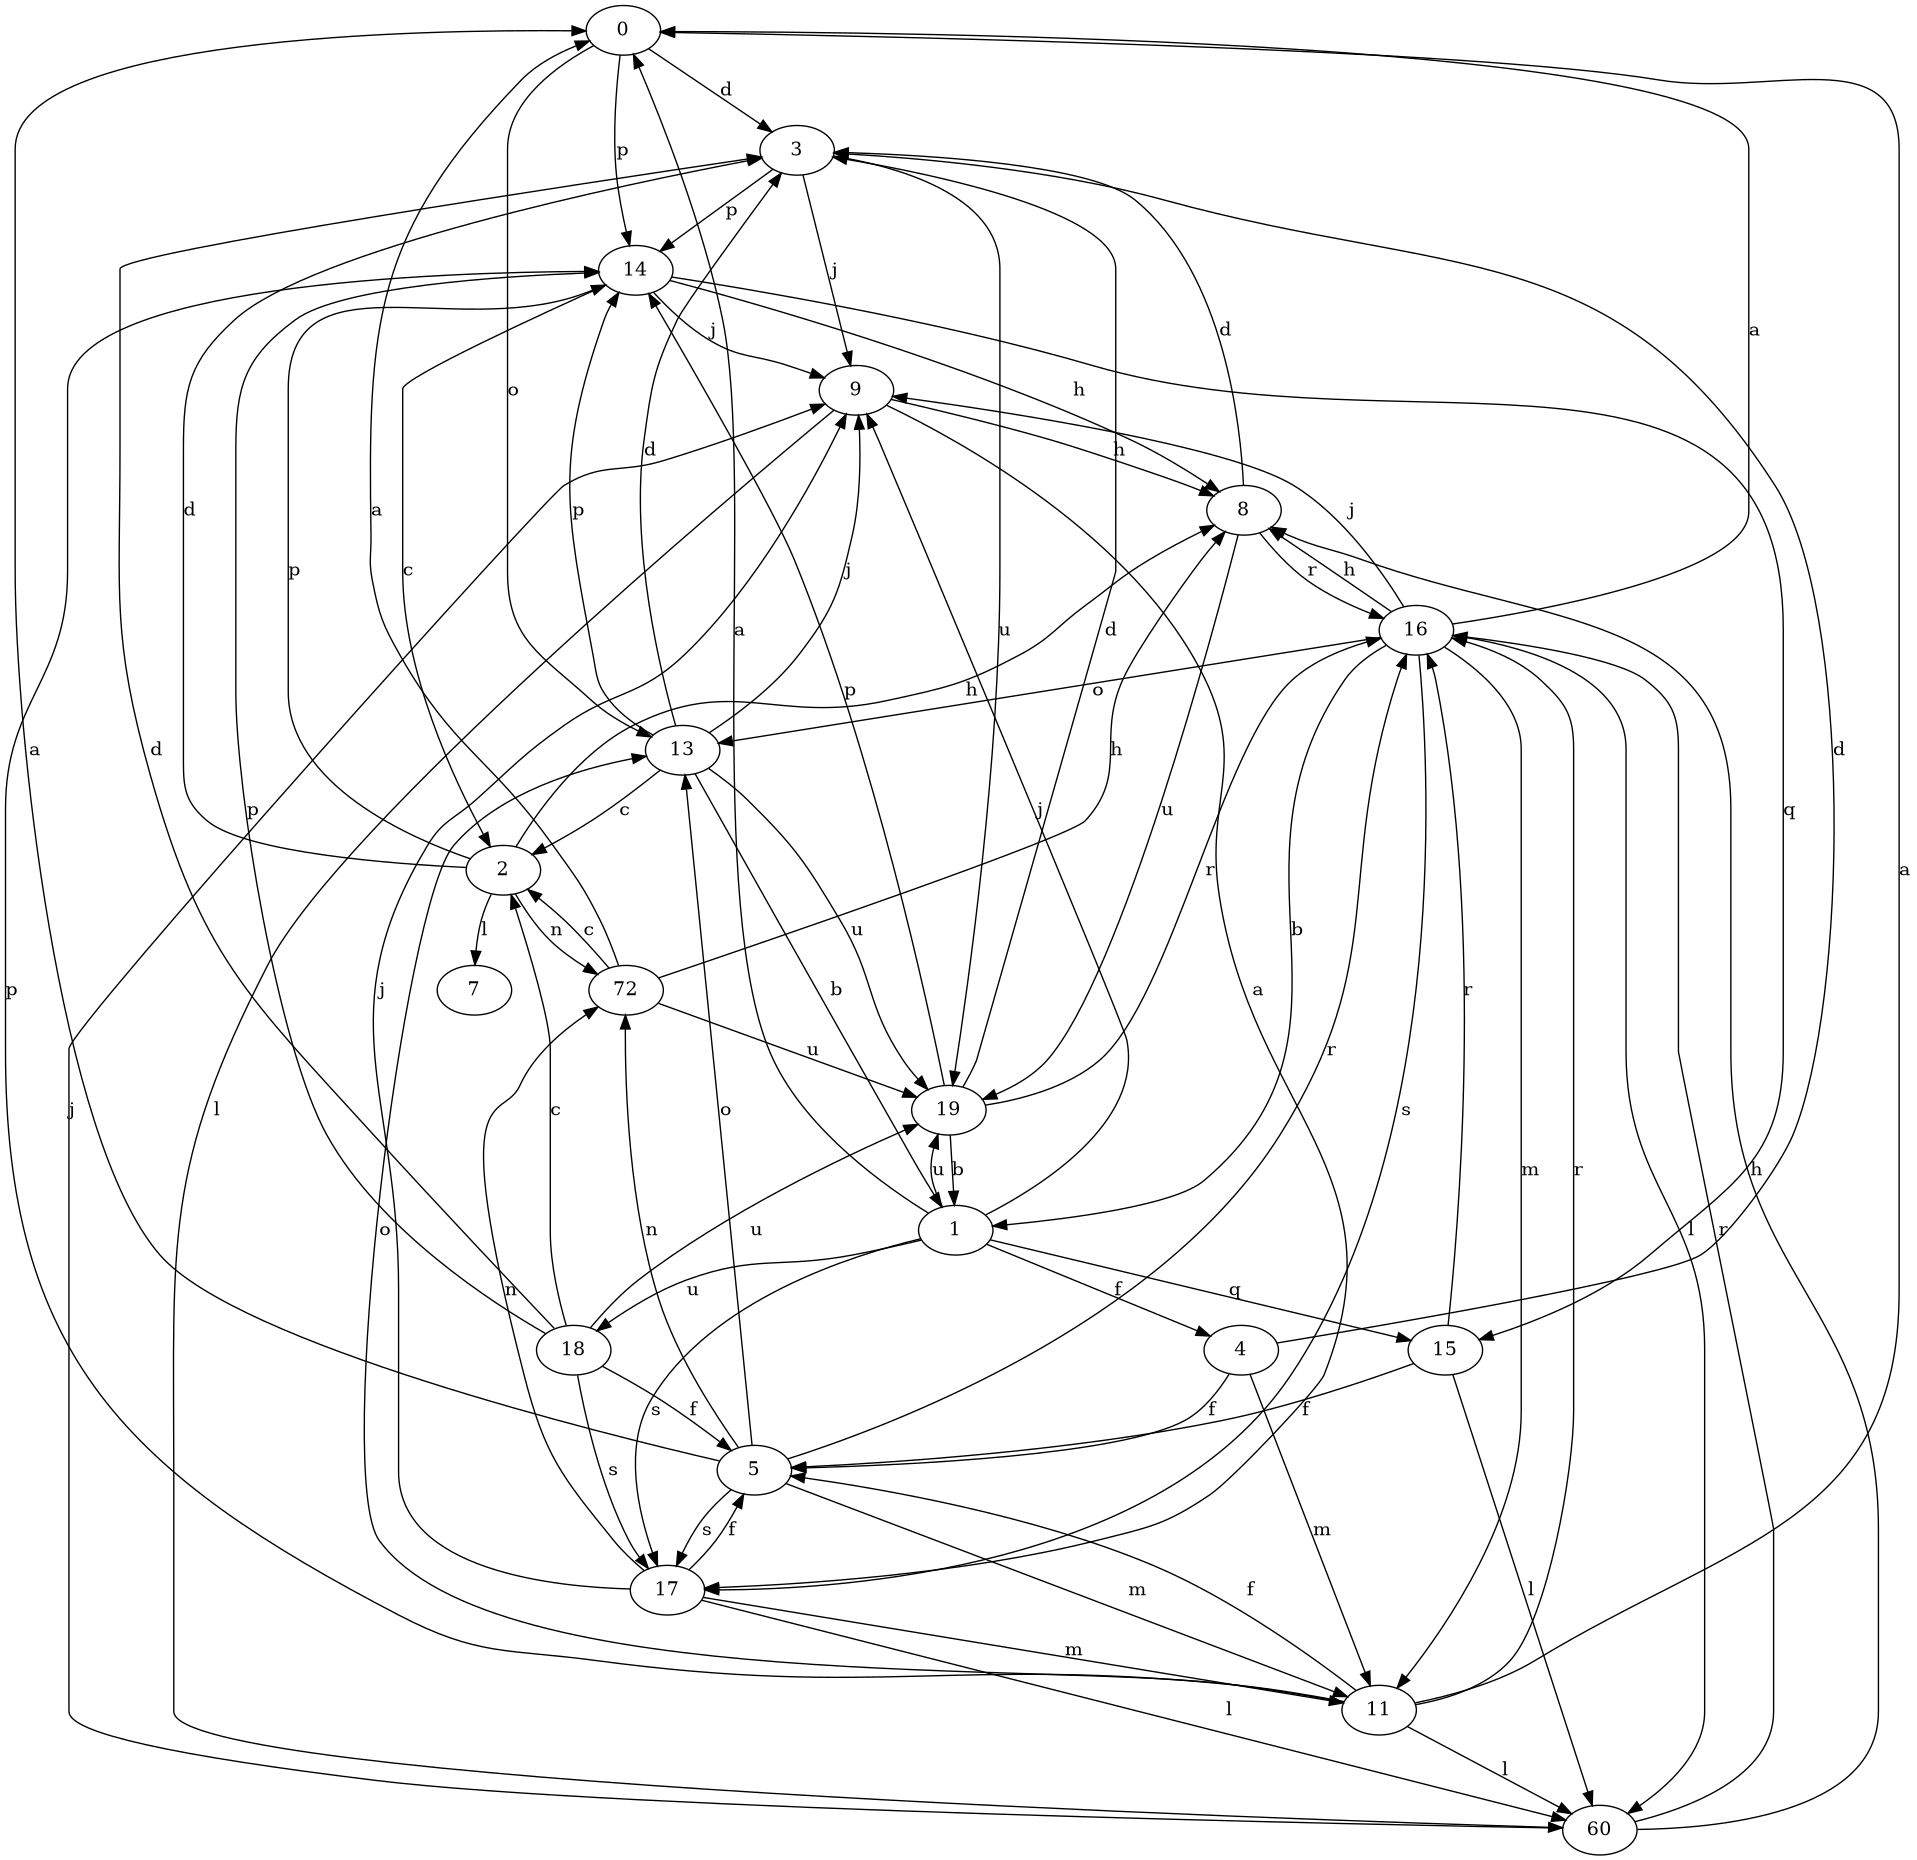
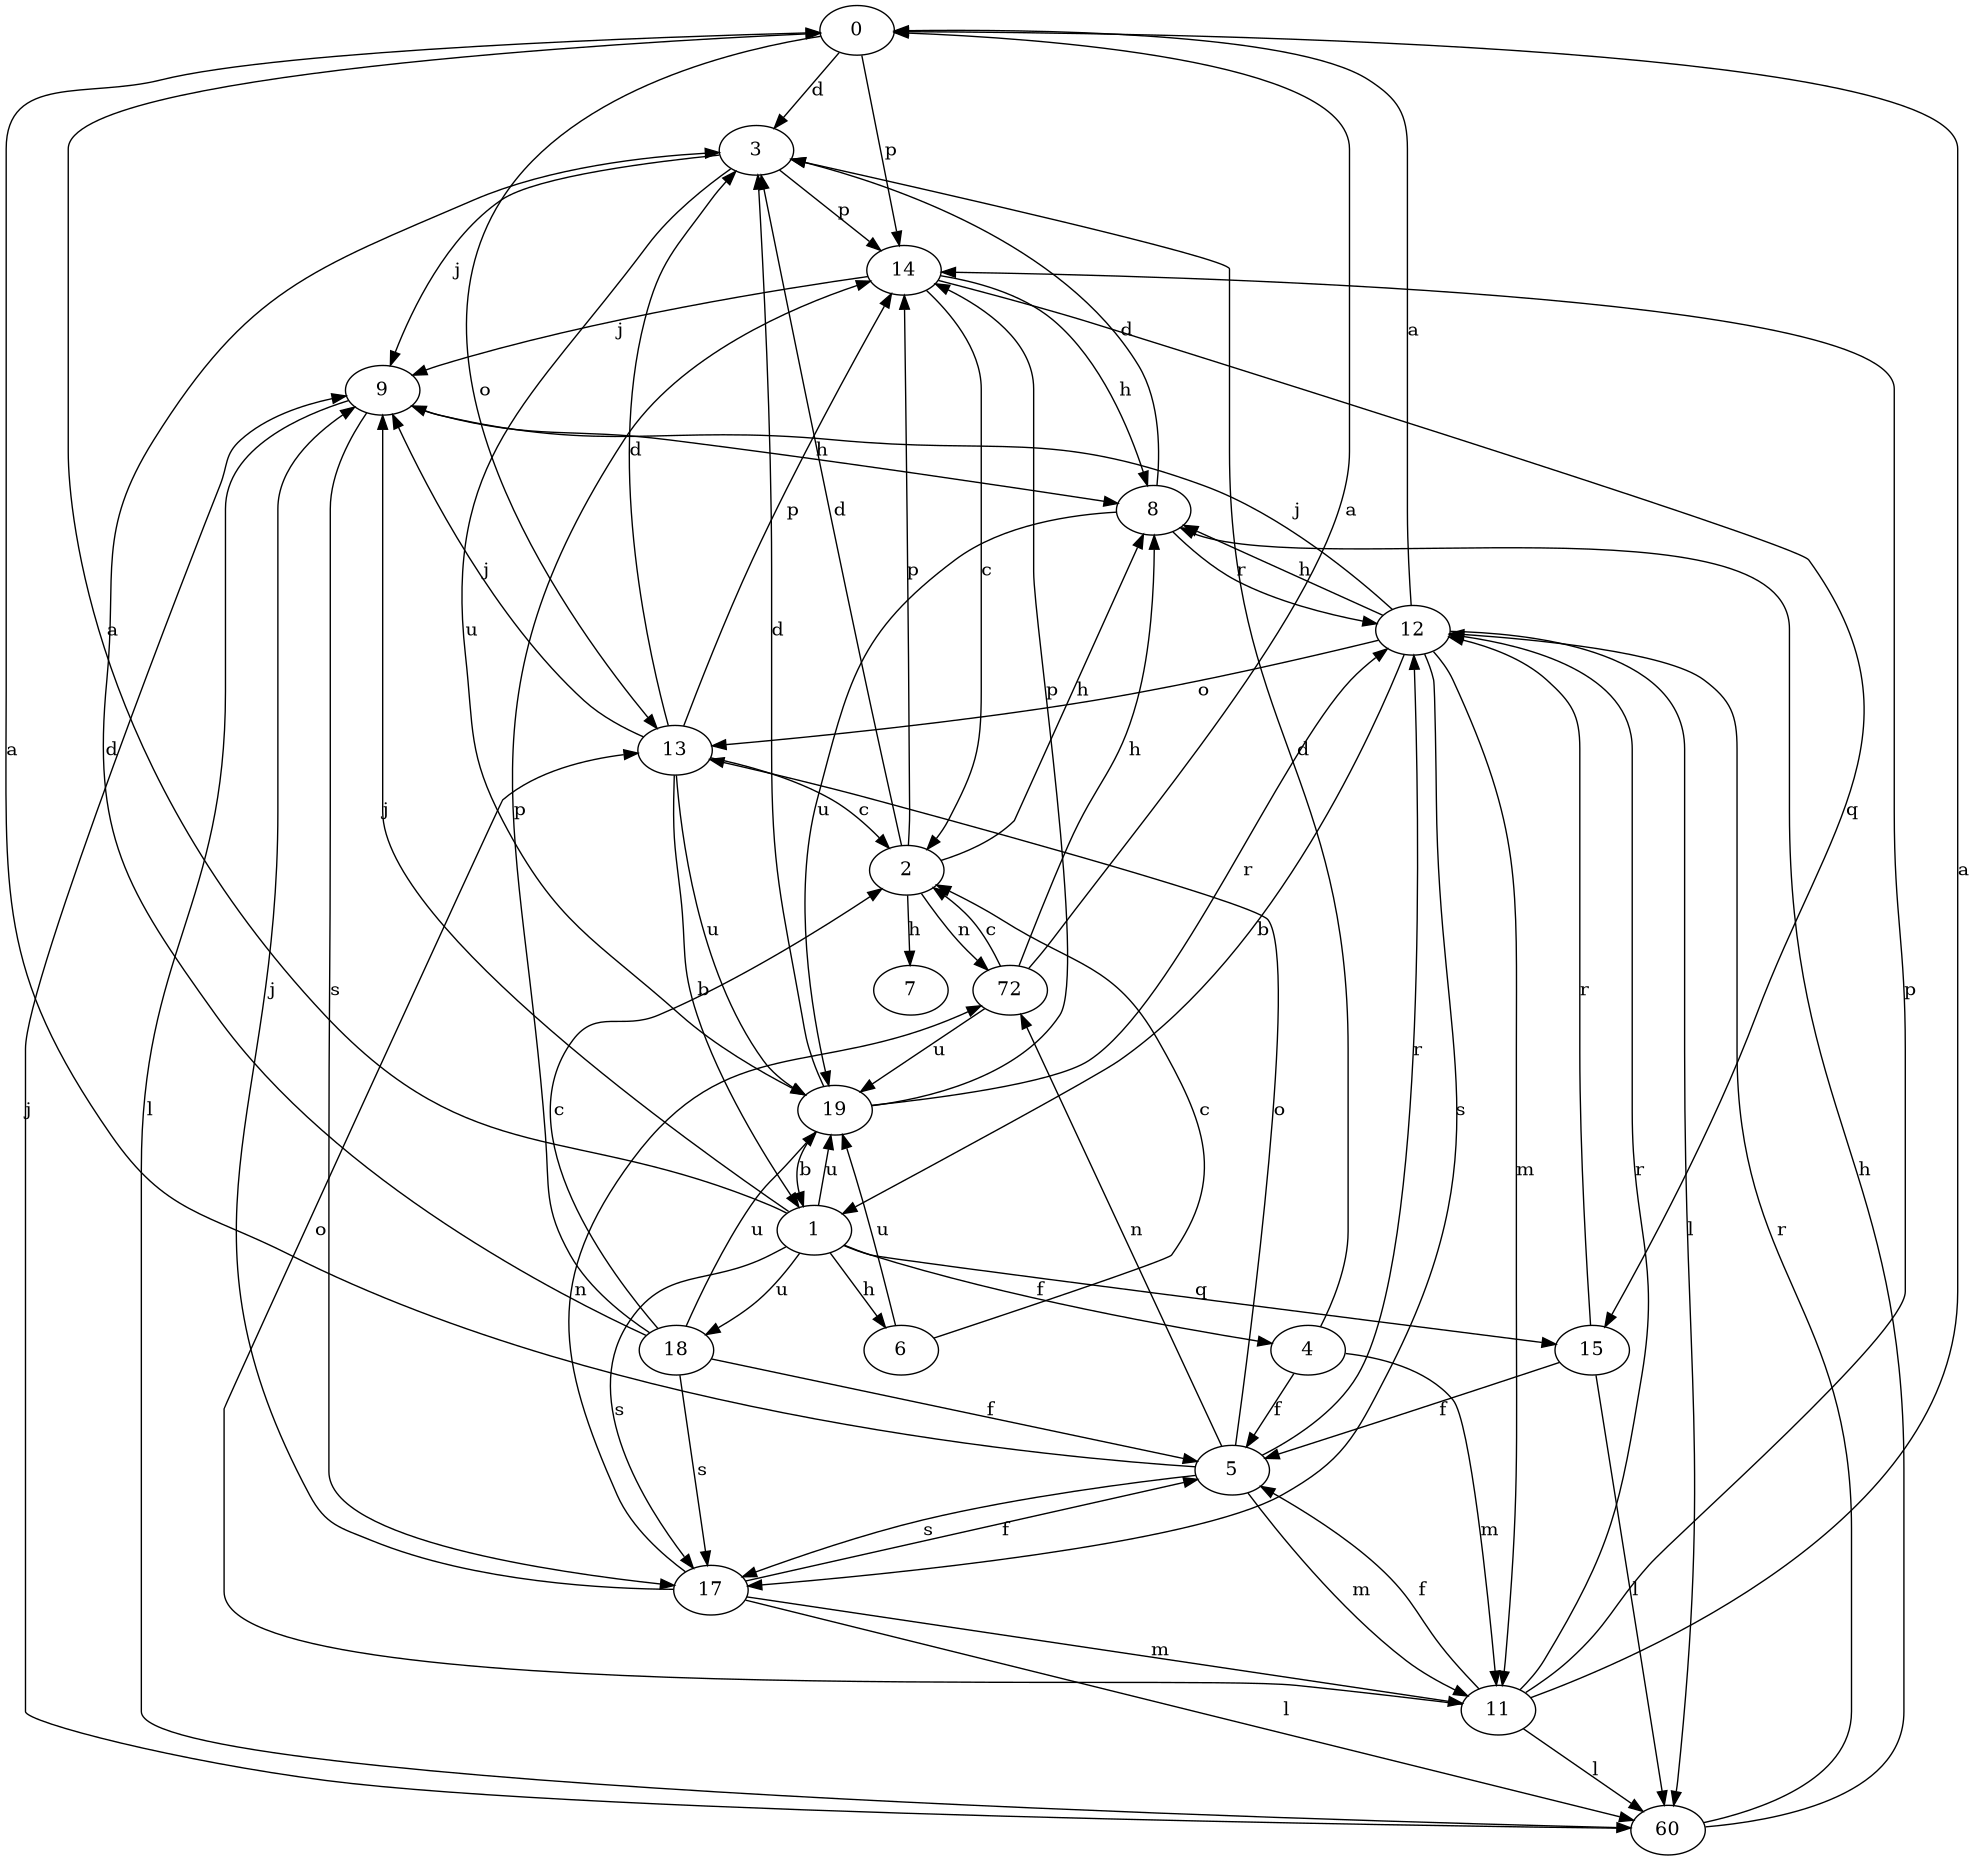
node "16": label "16" -> "12"
edge "2" -> "7": label "l" -> "h"
edge "9" -> "17": label "a" -> "s"
node "6": added
